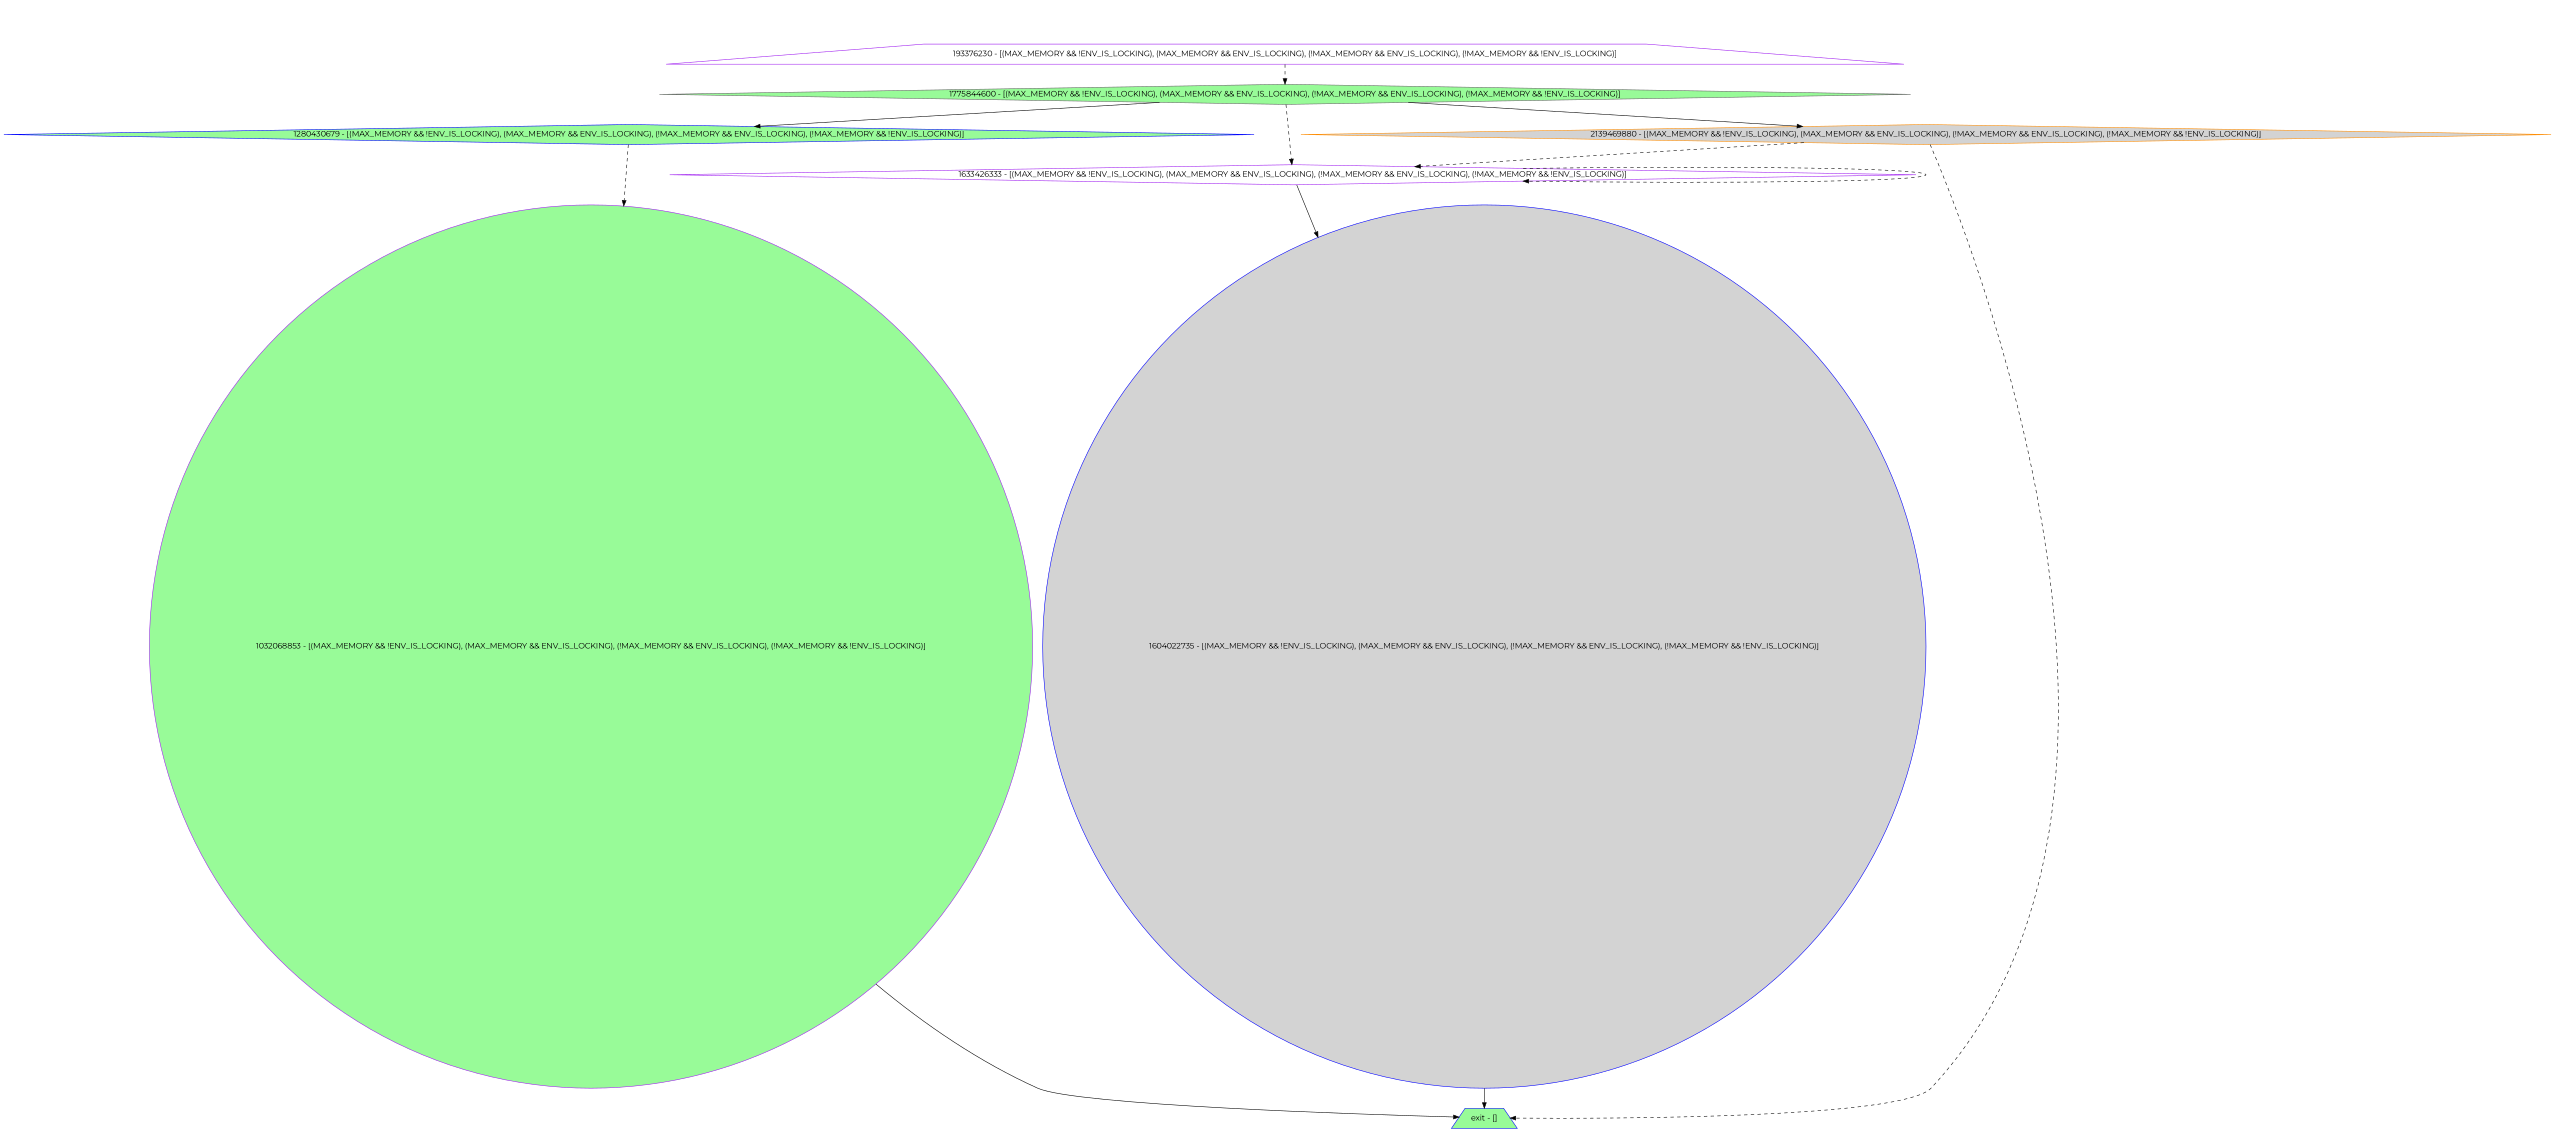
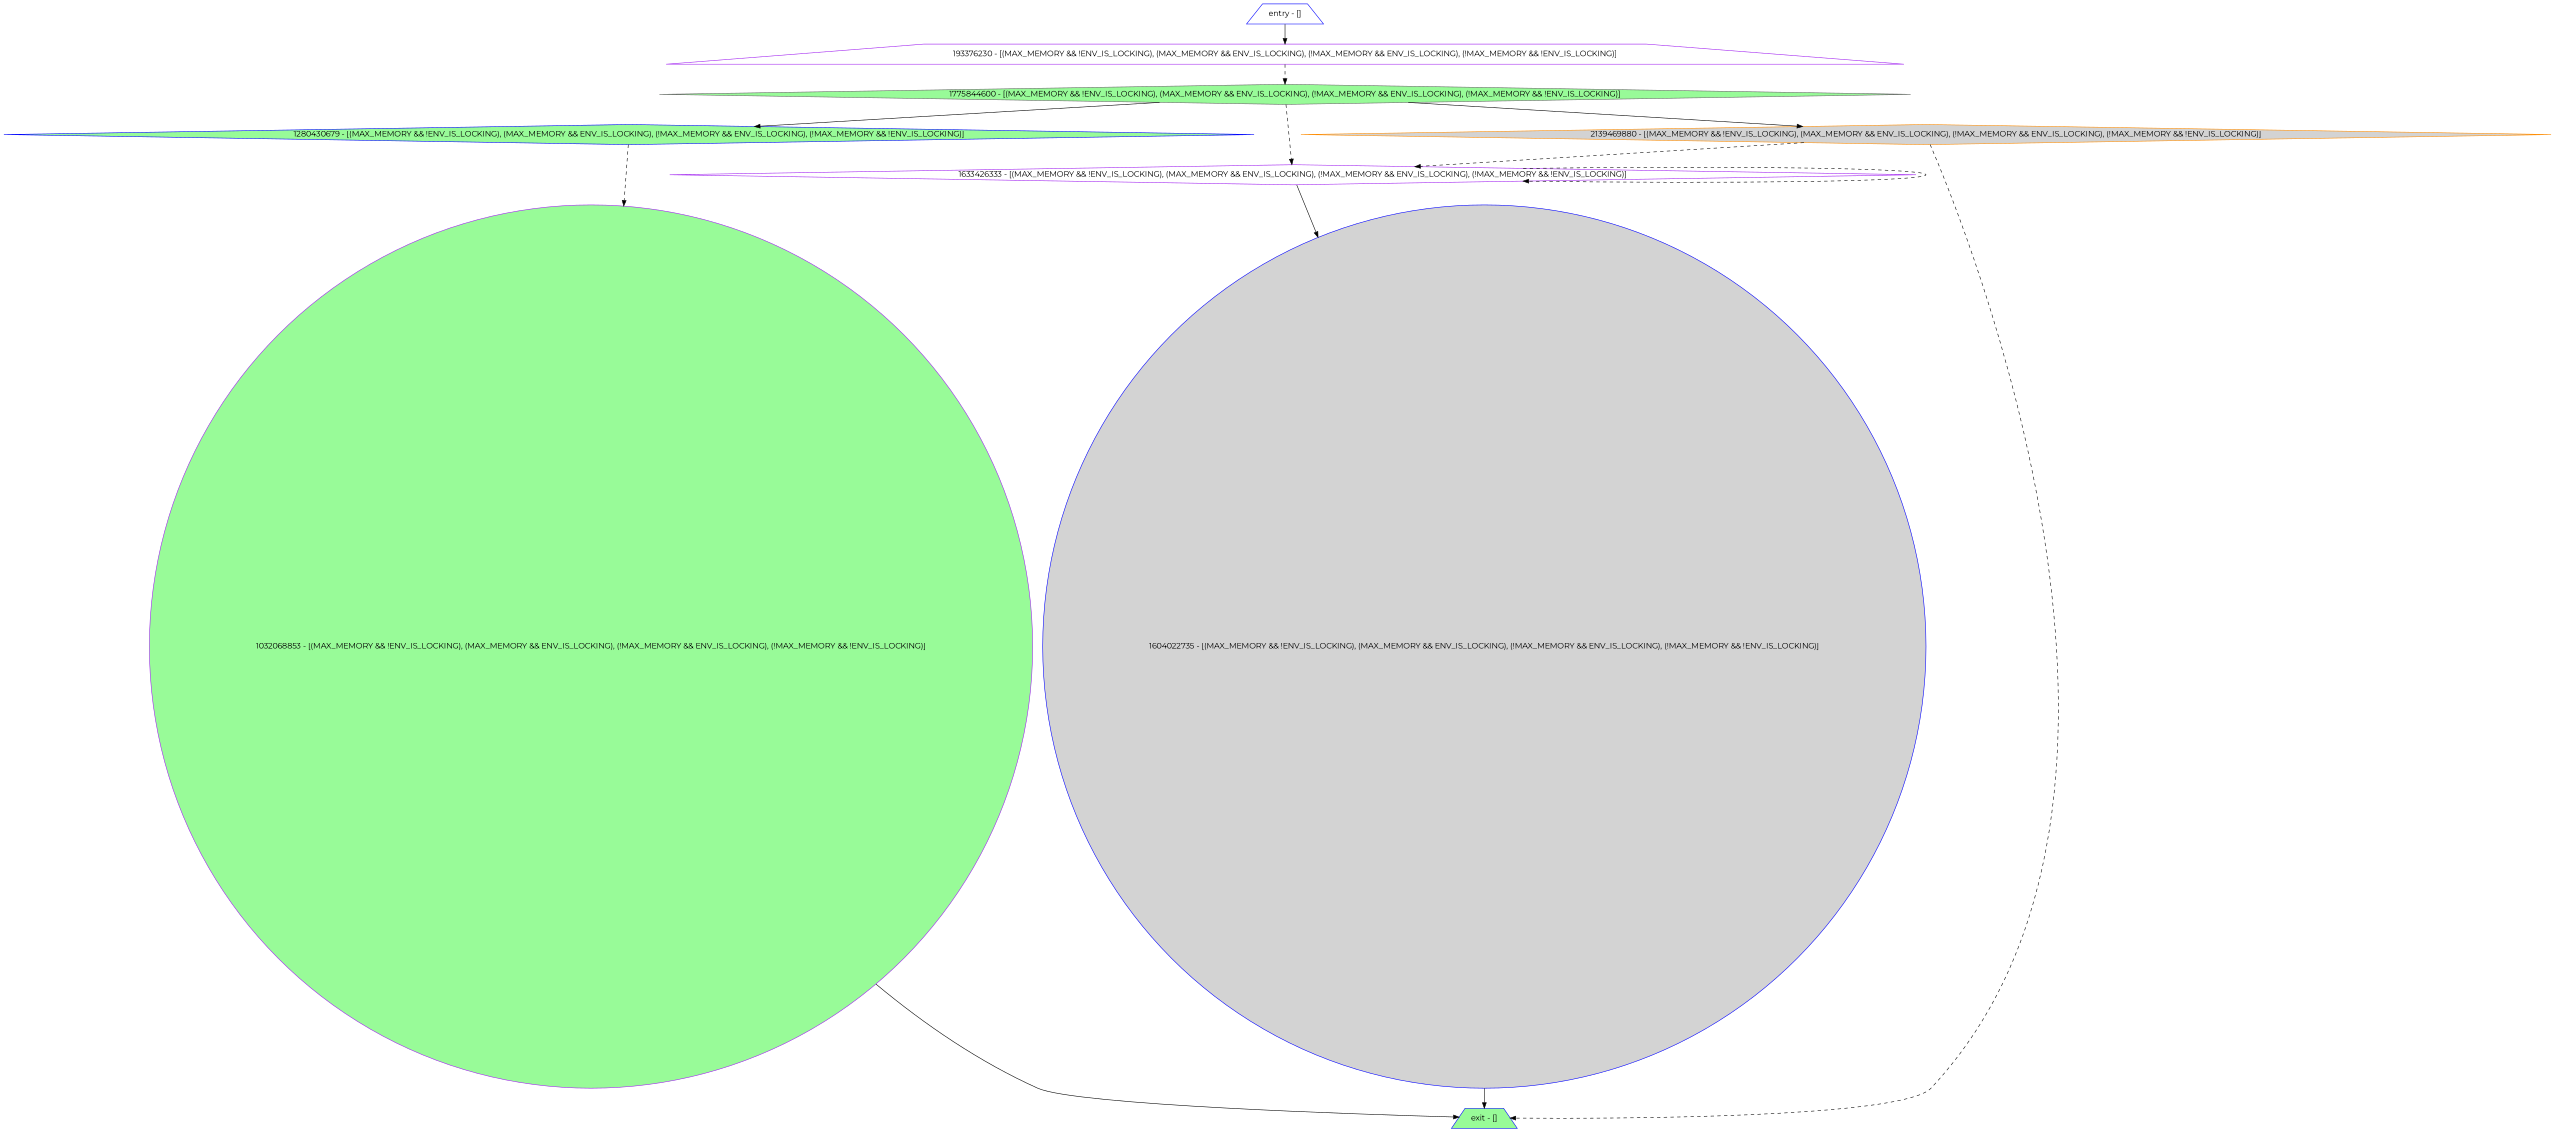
node "entry - []": added
